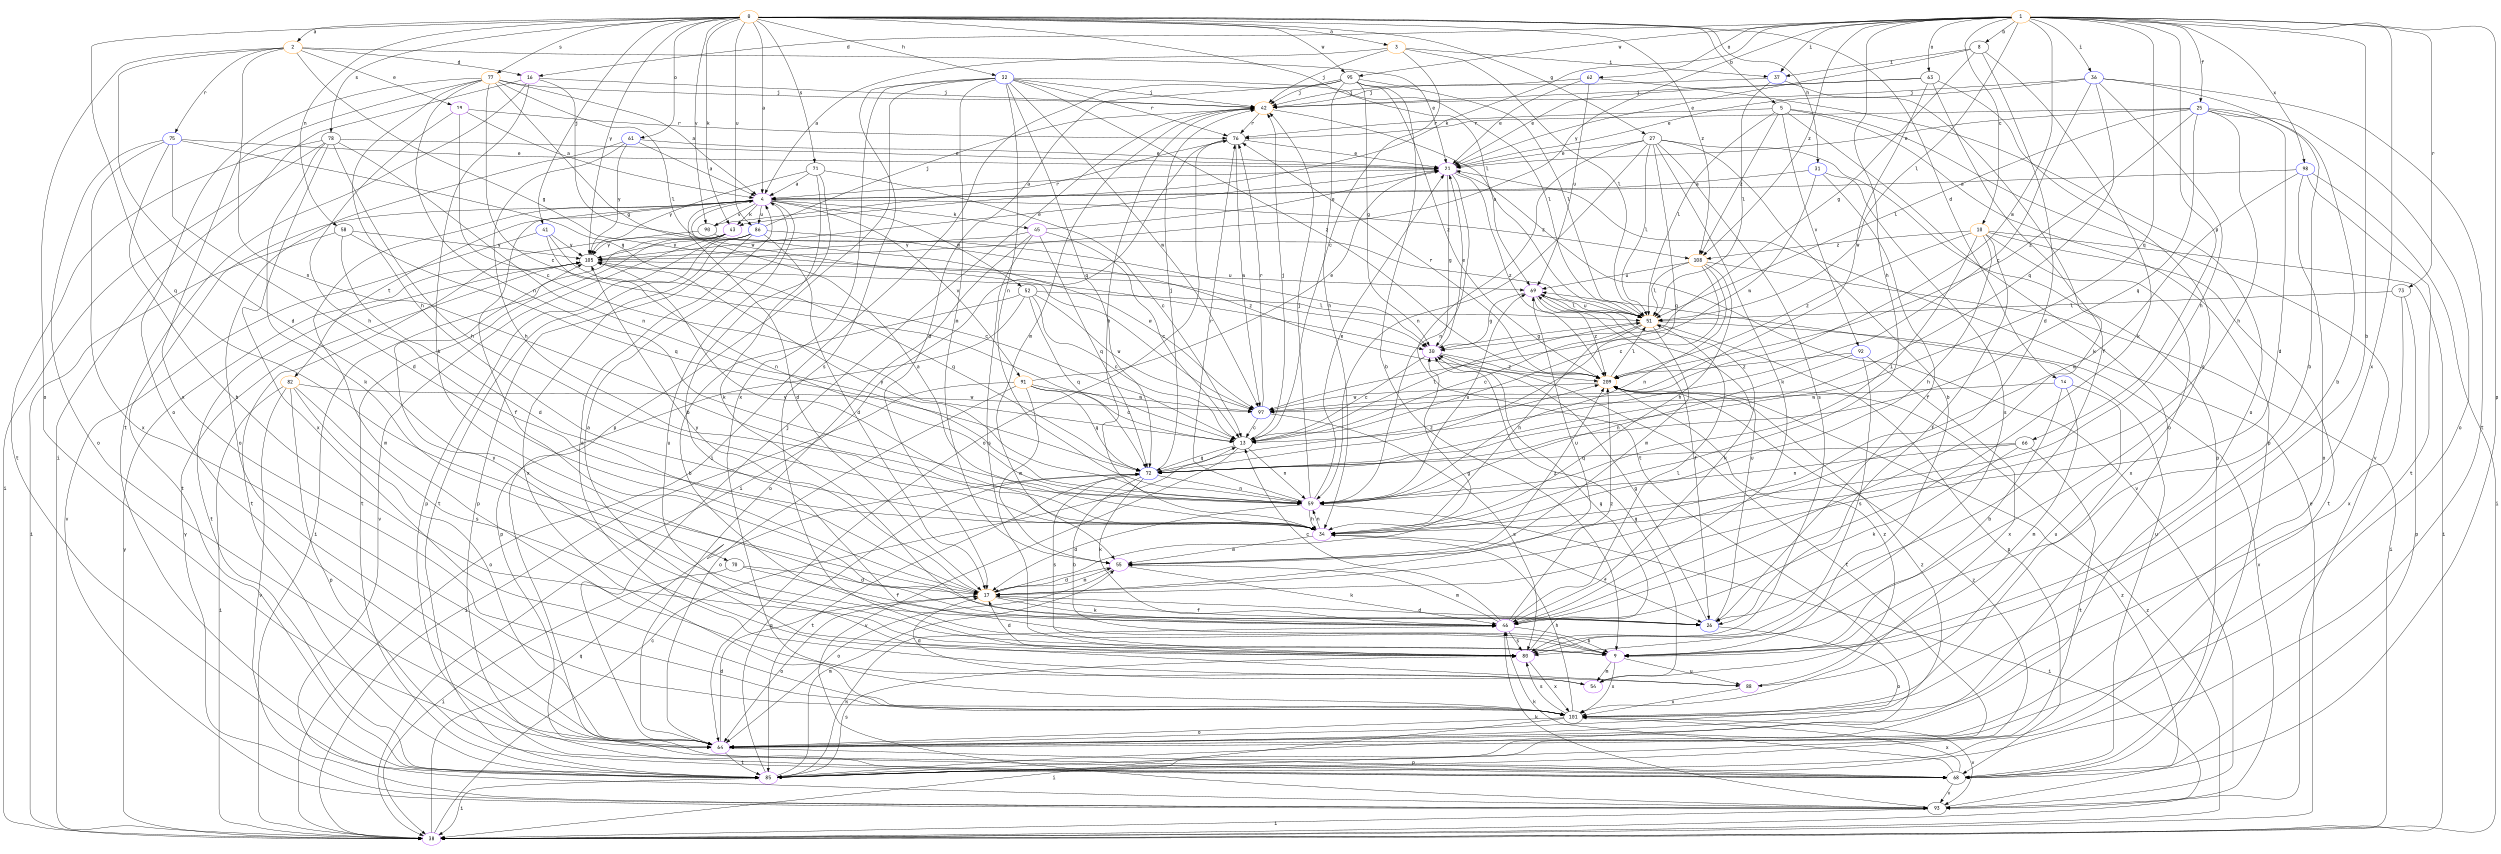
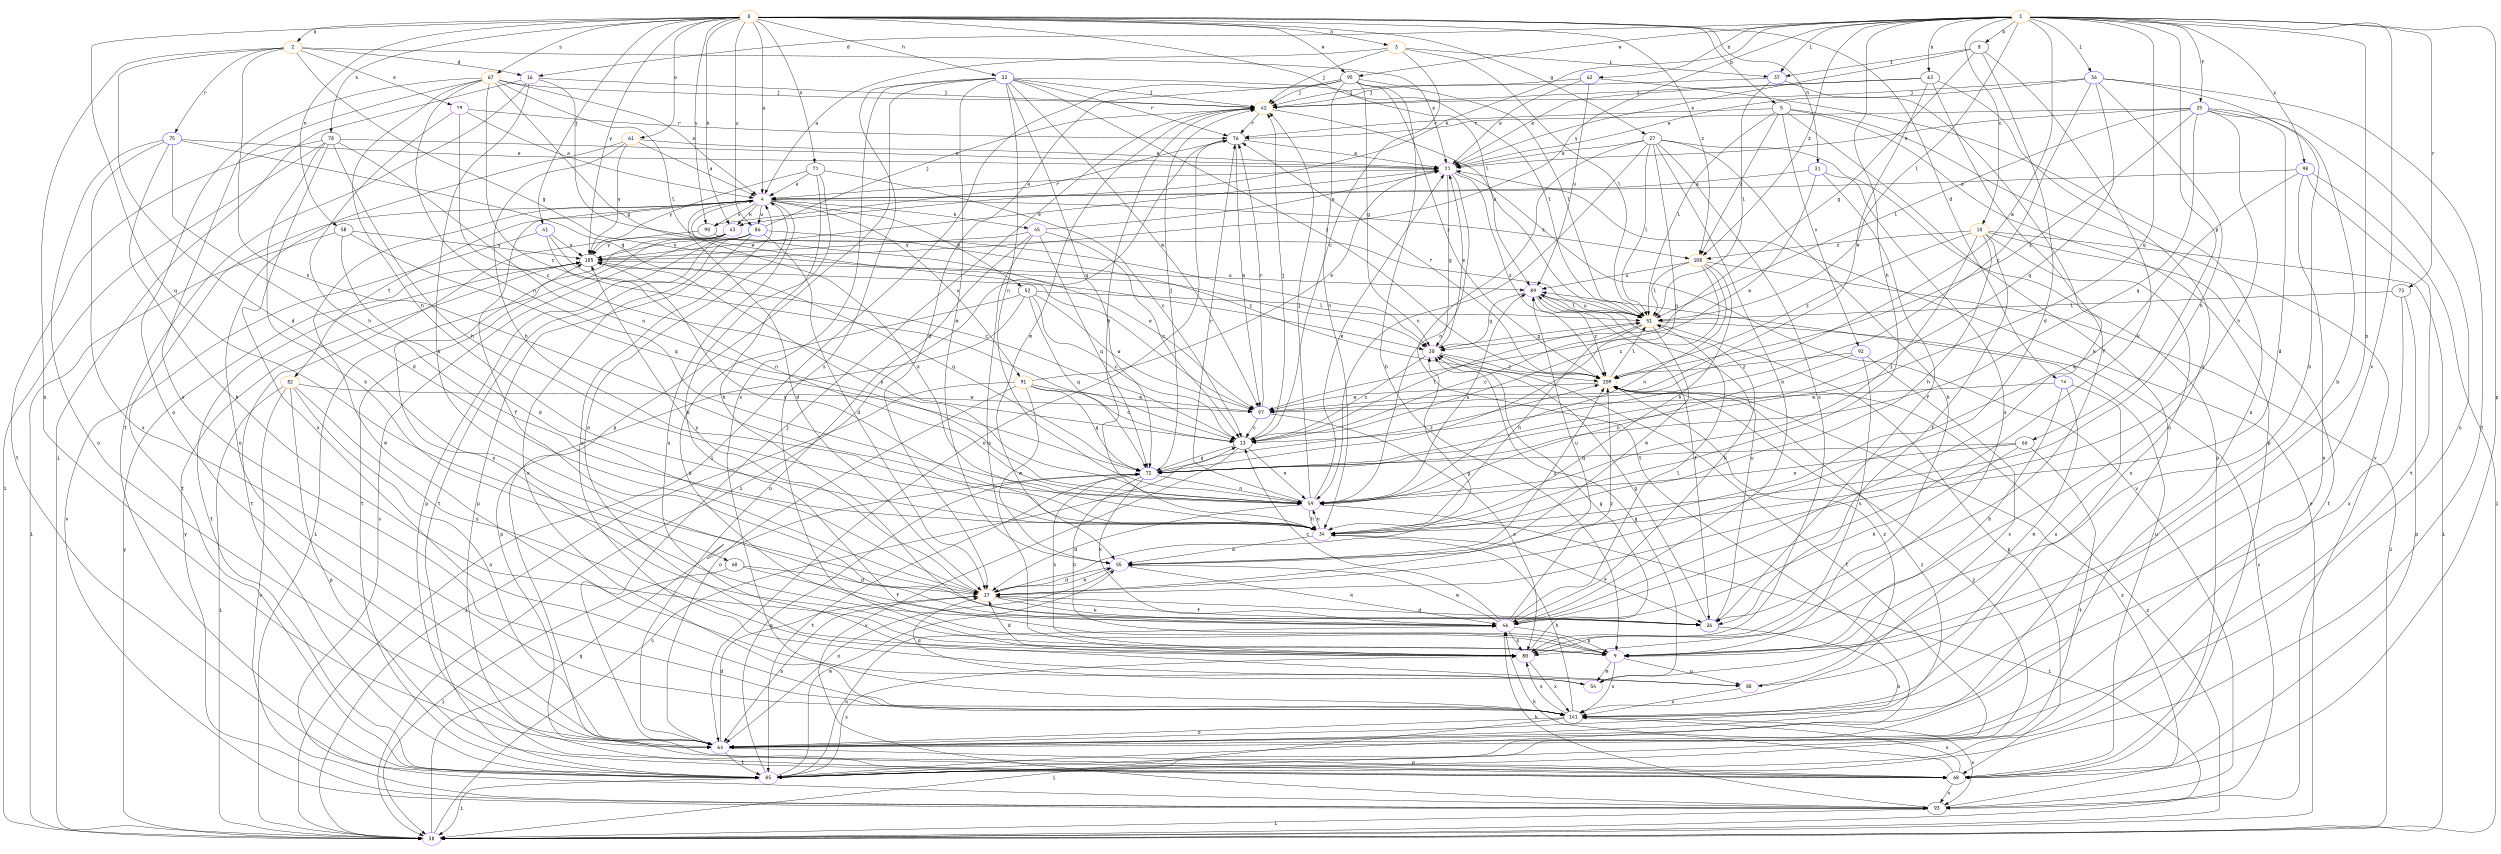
node "77": label "77" -> "67"
node "61": color blue -> darkorange
node "69": label "69" -> "89"
node "70": label "70" -> "60"
node "101": label "101" -> "141"
